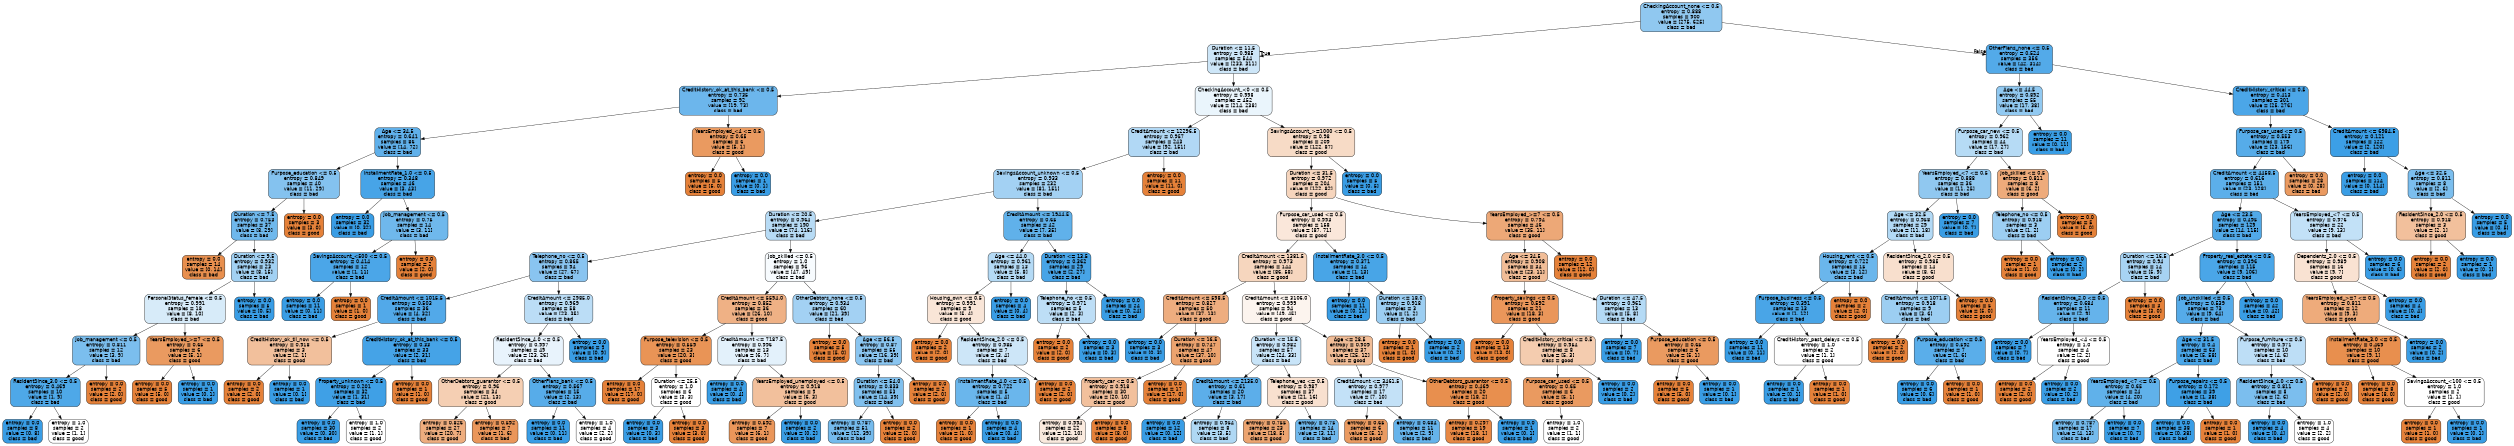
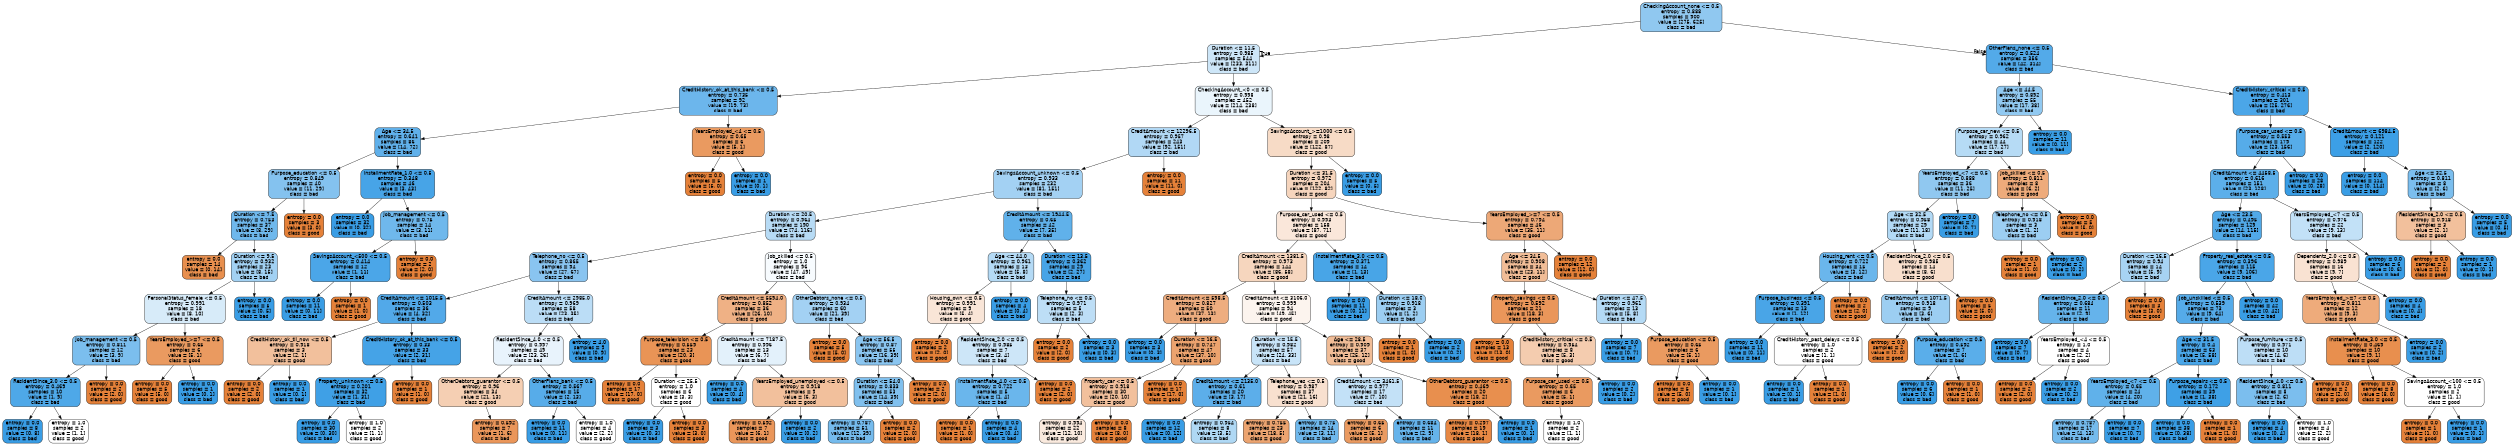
node "entropy = 0.0 samples = 28 value = [0, 28] class = bad": fillcolor #e58139cc -> #399de5ff
node "entropy = 0.0 samples = 24 value = [0, 24] class = bad": removed
node "entropy = 0.0 samples = 9 value = [0, 9] class = bad": label "entropy = 0.0 samples = 9 value = [0, 9] class = bad" -> "entropy = 4.0 samples = 9 value = [0, 9] class = bad"
node "entropy = 0.826 samples = 27 value = [20, 7] class = good": removed
